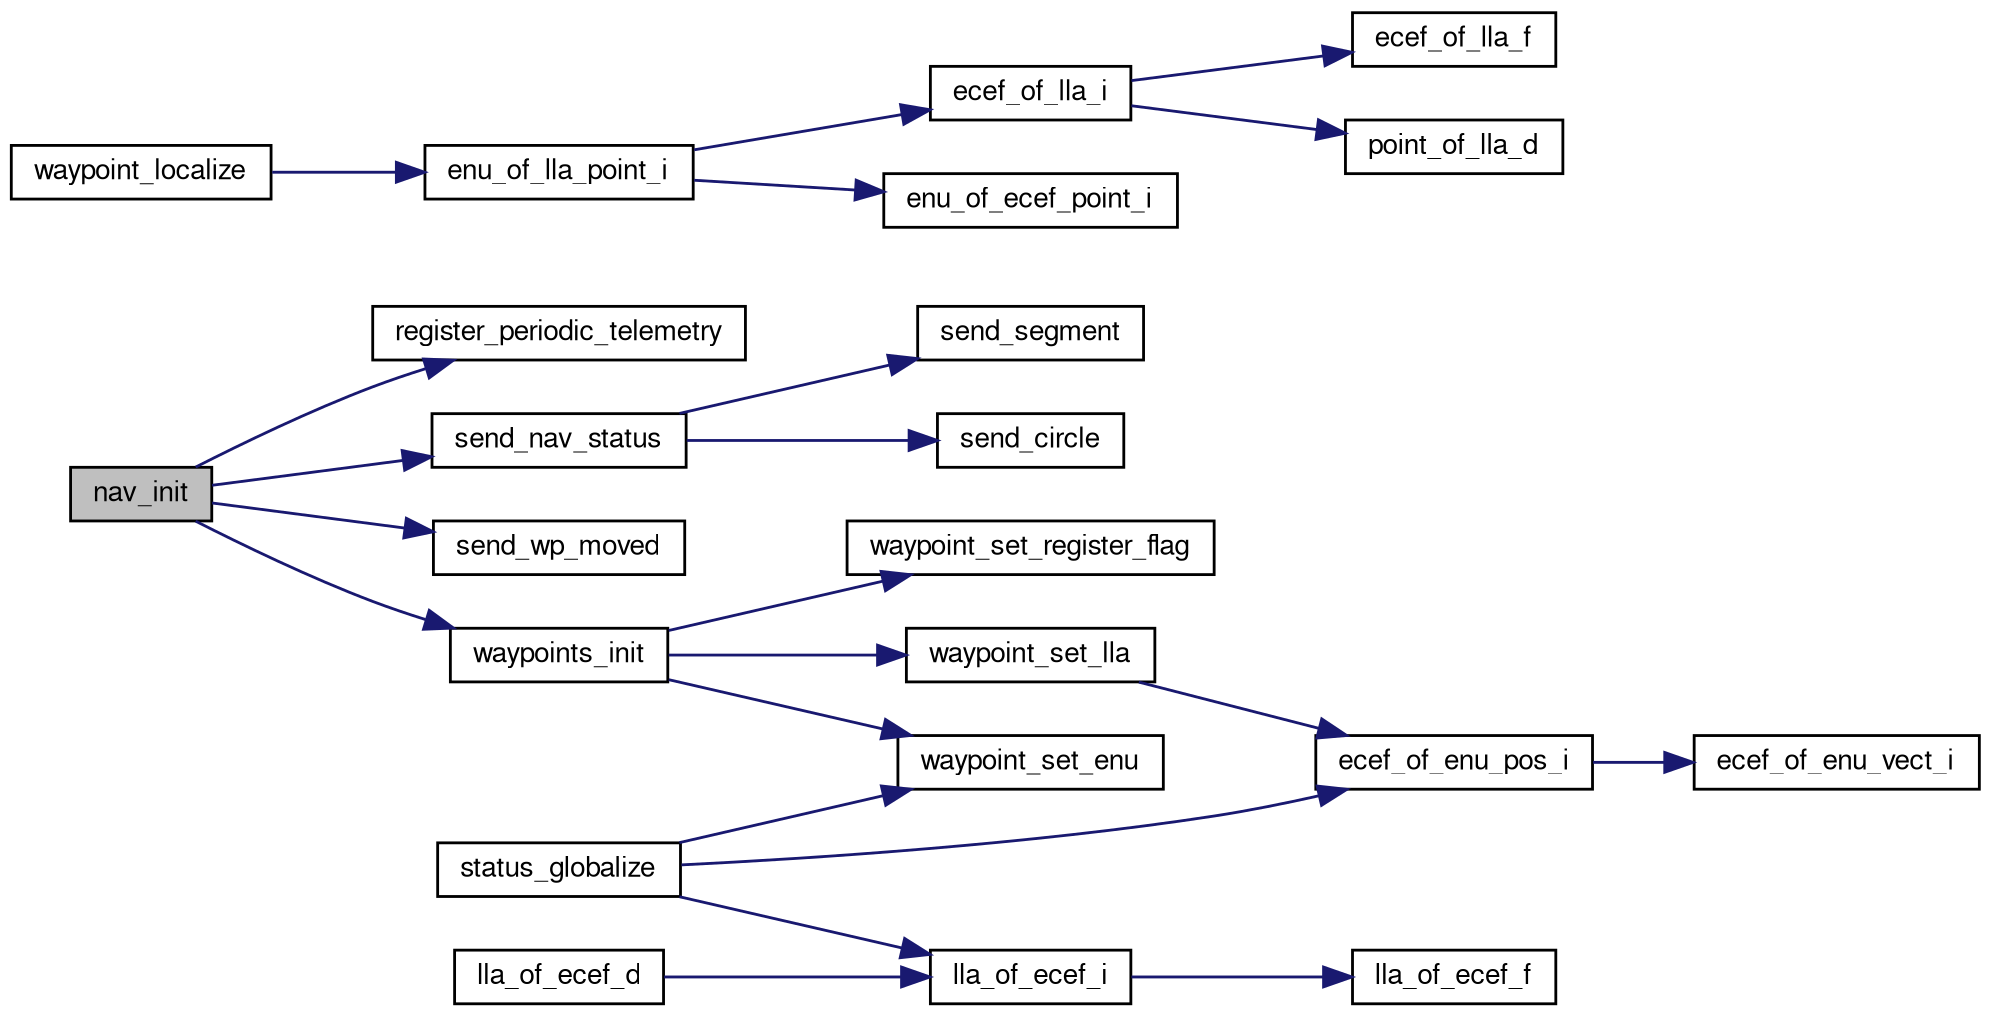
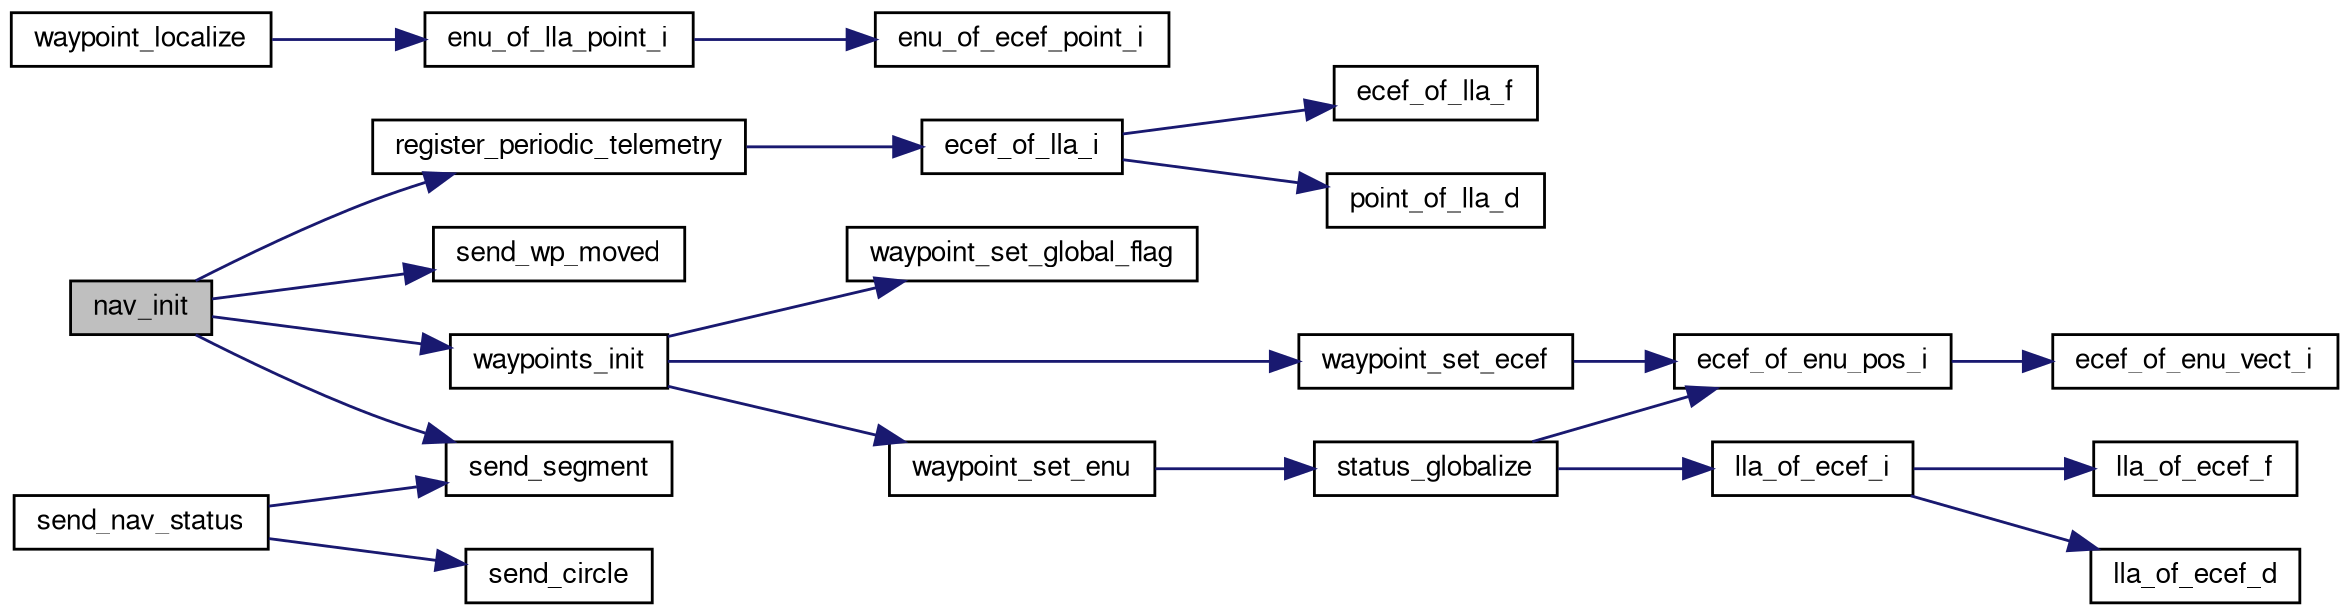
edge "enu_of_lla_point_i" -> "ecef_of_lla_i": now "register_periodic_telemetry" -> "ecef_of_lla_i"
edge "nav_init" -> "send_nav_status": now "nav_init" -> "send_segment"
node "waypoint_set_register_flag": label "waypoint_set_register_flag" -> "waypoint_set_global_flag"
node "waypoint_set_lla": label "waypoint_set_lla" -> "waypoint_set_ecef"
edge "status_globalize" -> "waypoint_set_enu": reversed
edge "lla_of_ecef_d" -> "lla_of_ecef_i": reversed
